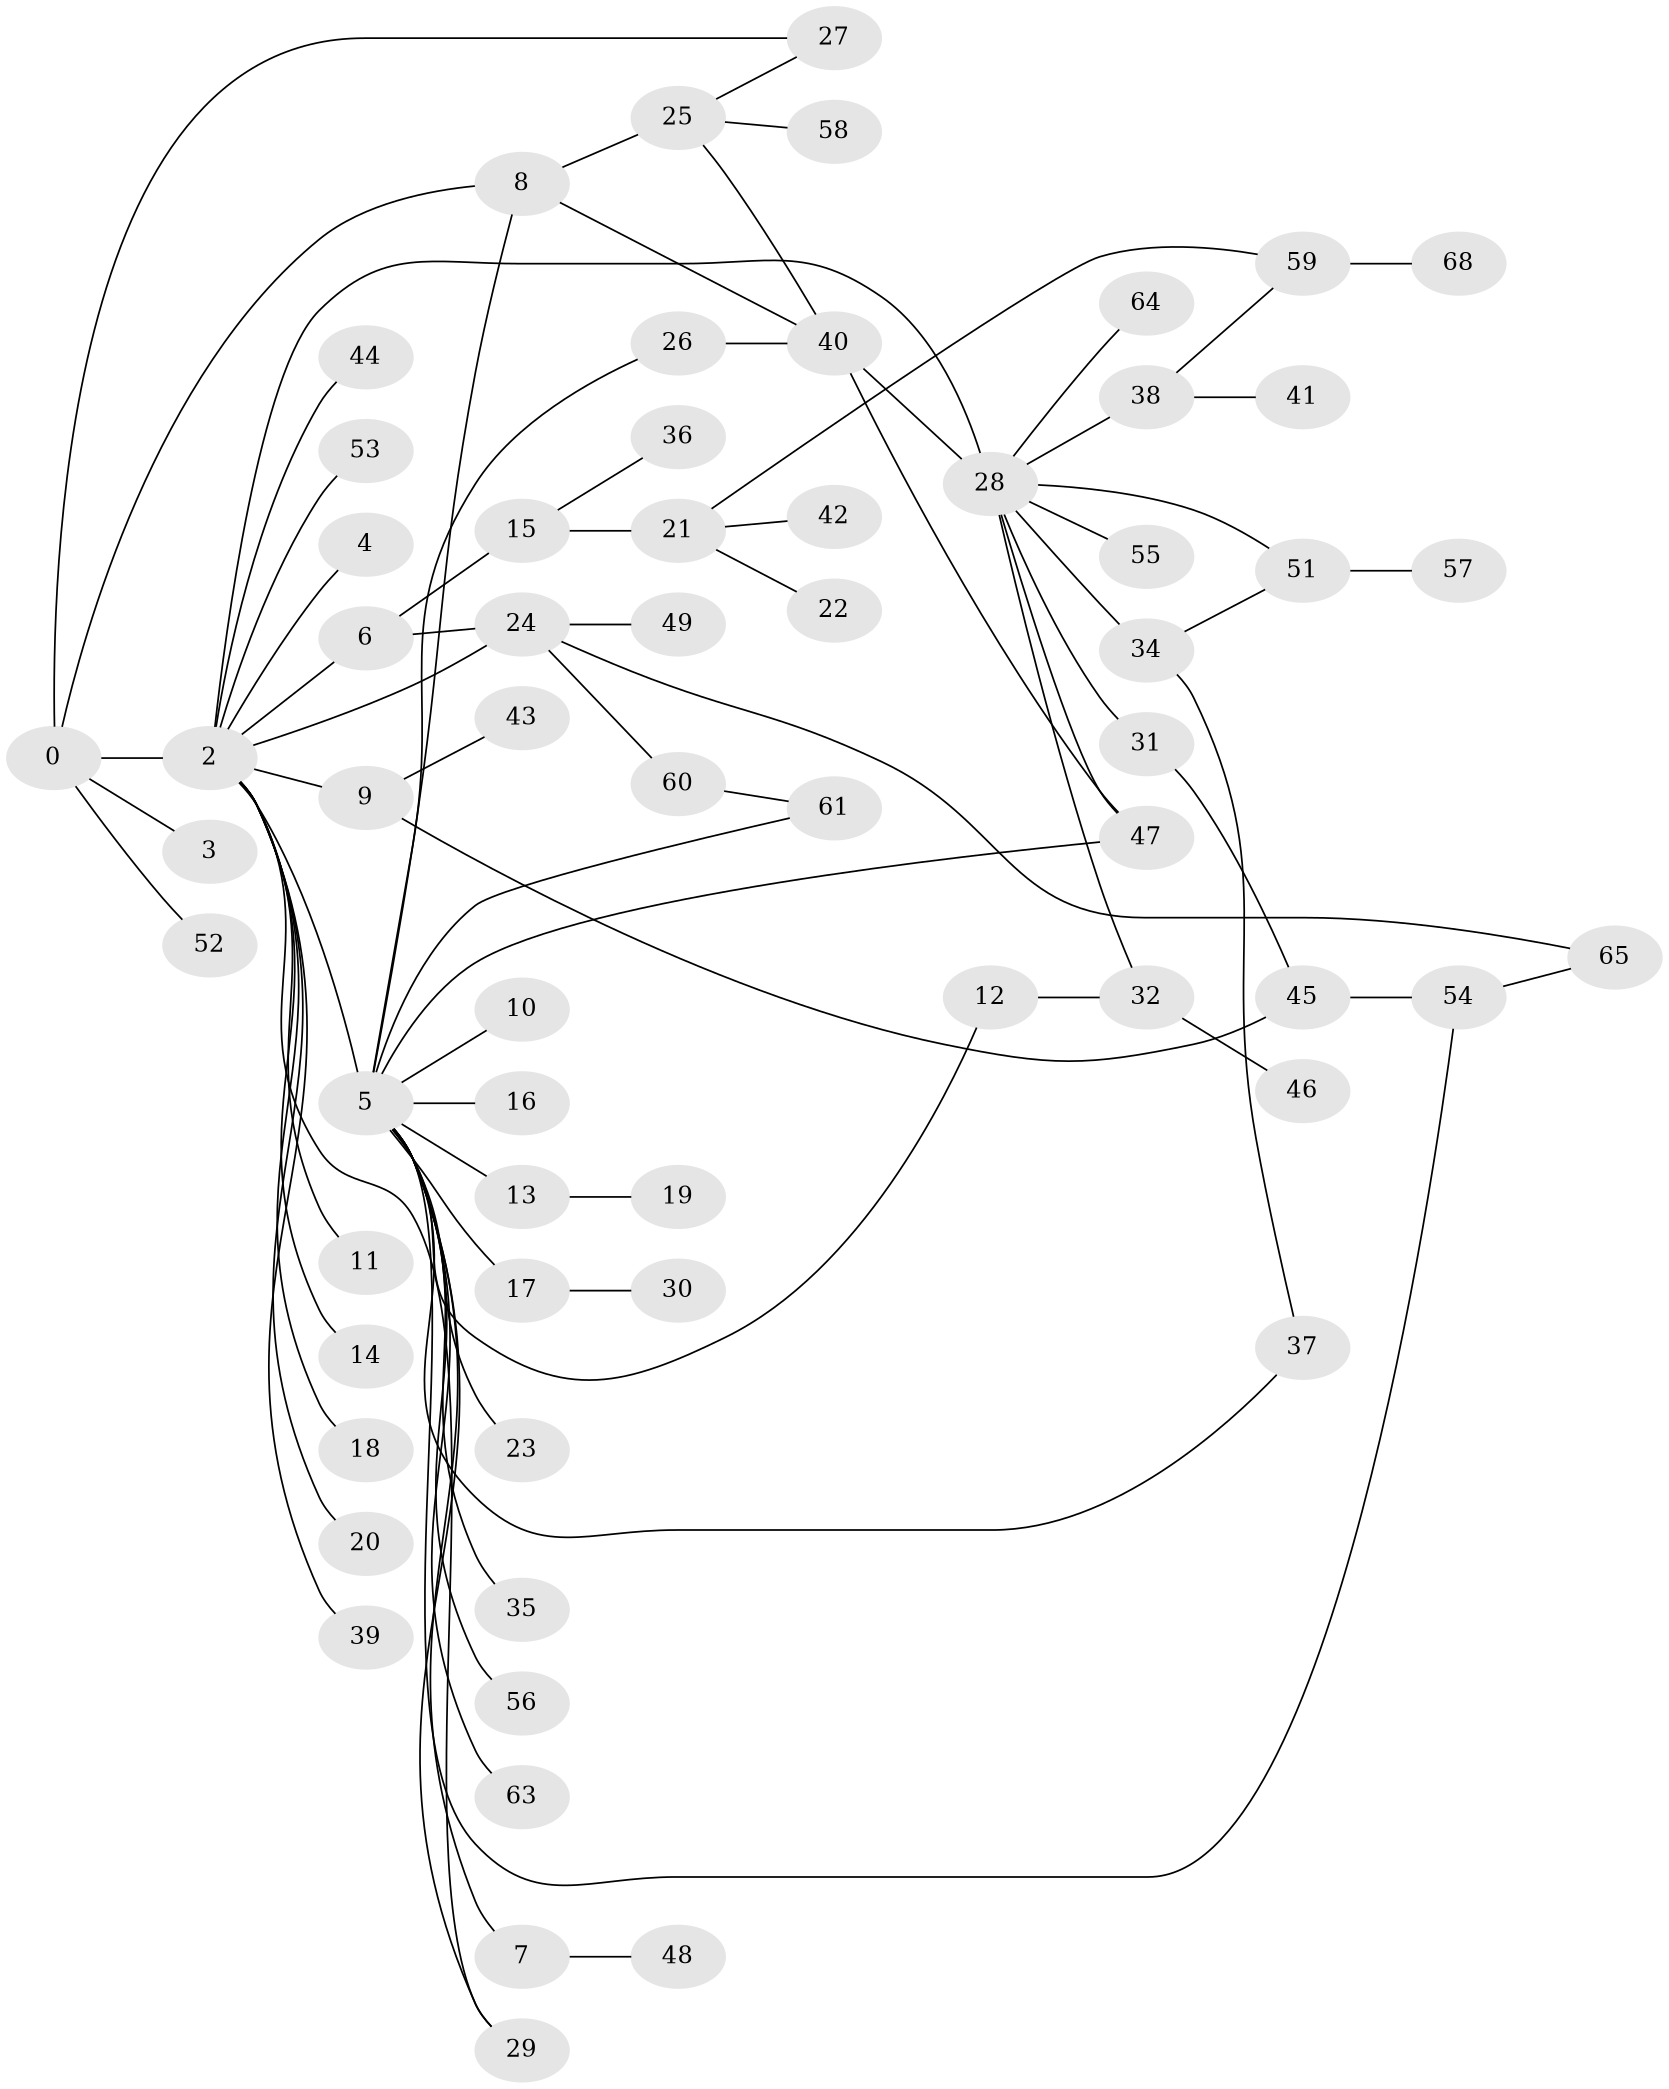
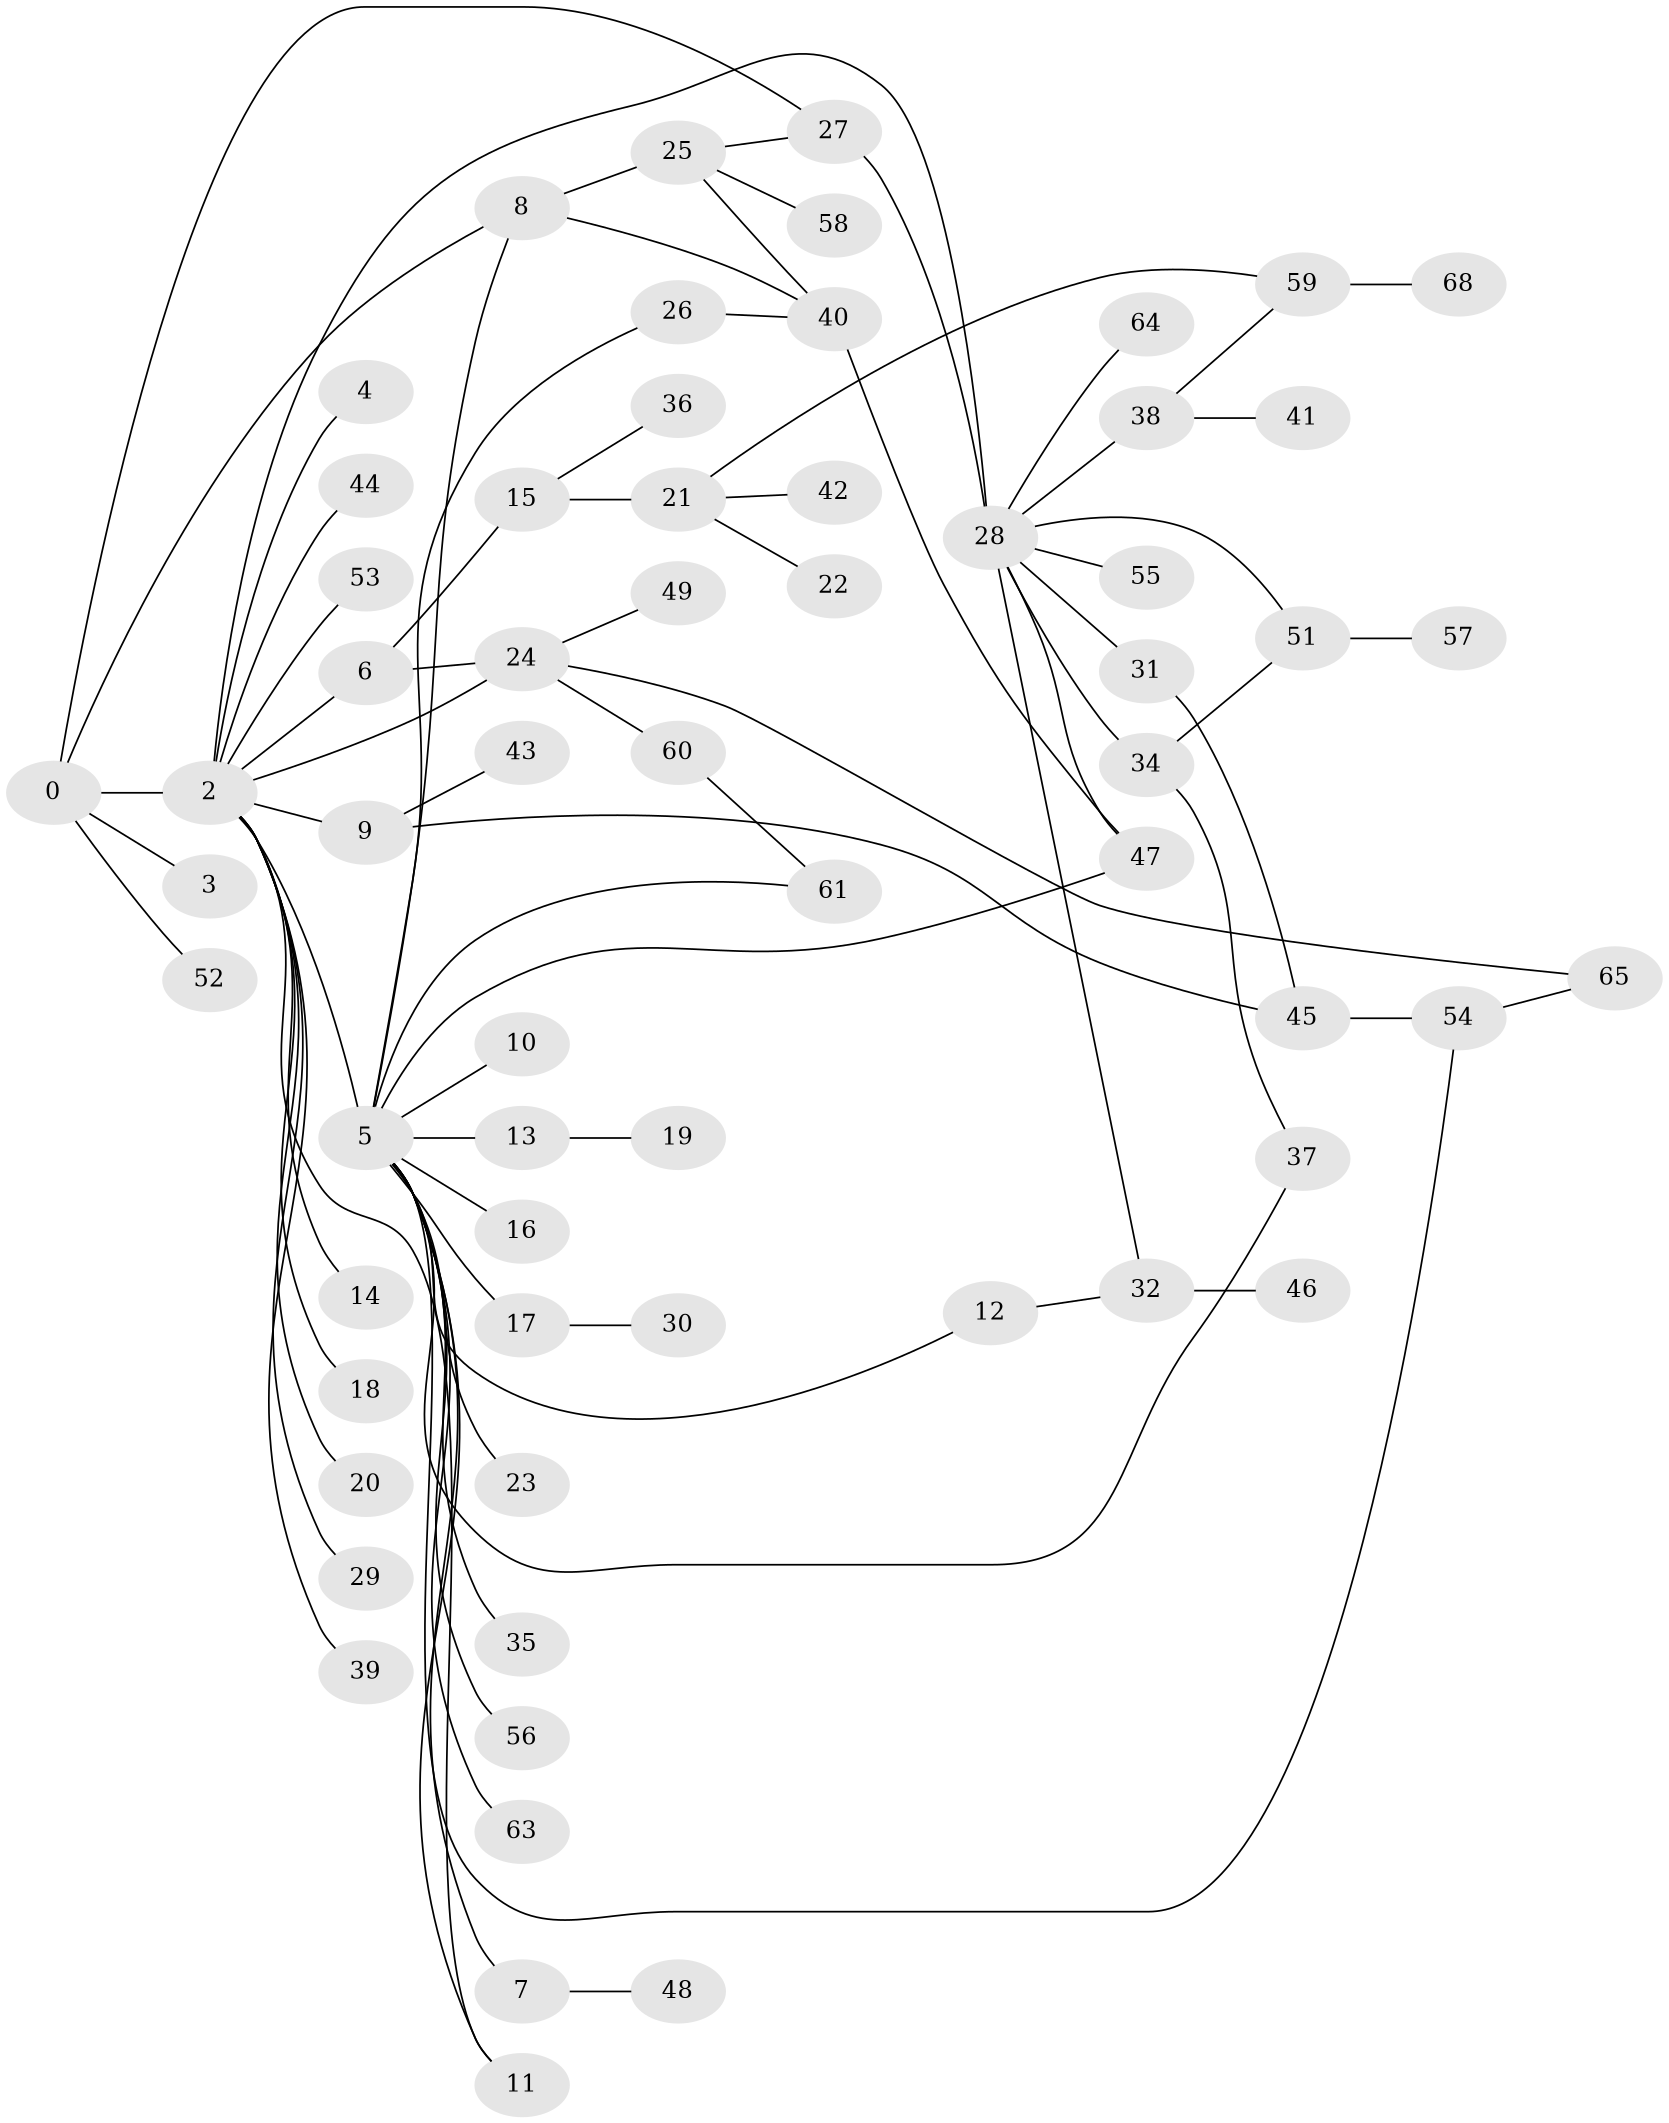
edge "40" -- "28": now "27" -- "28"
edge "5" -- "29": now "5" -- "11"
